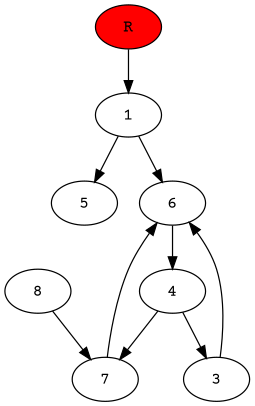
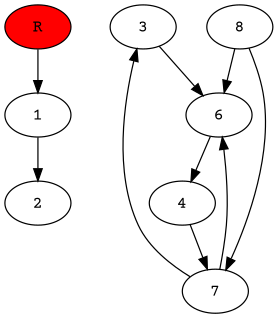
edge "1" -> "6": now "8" -> "6"
node "5": label "5" -> "2"
edge "4" -> "3": now "7" -> "3"
